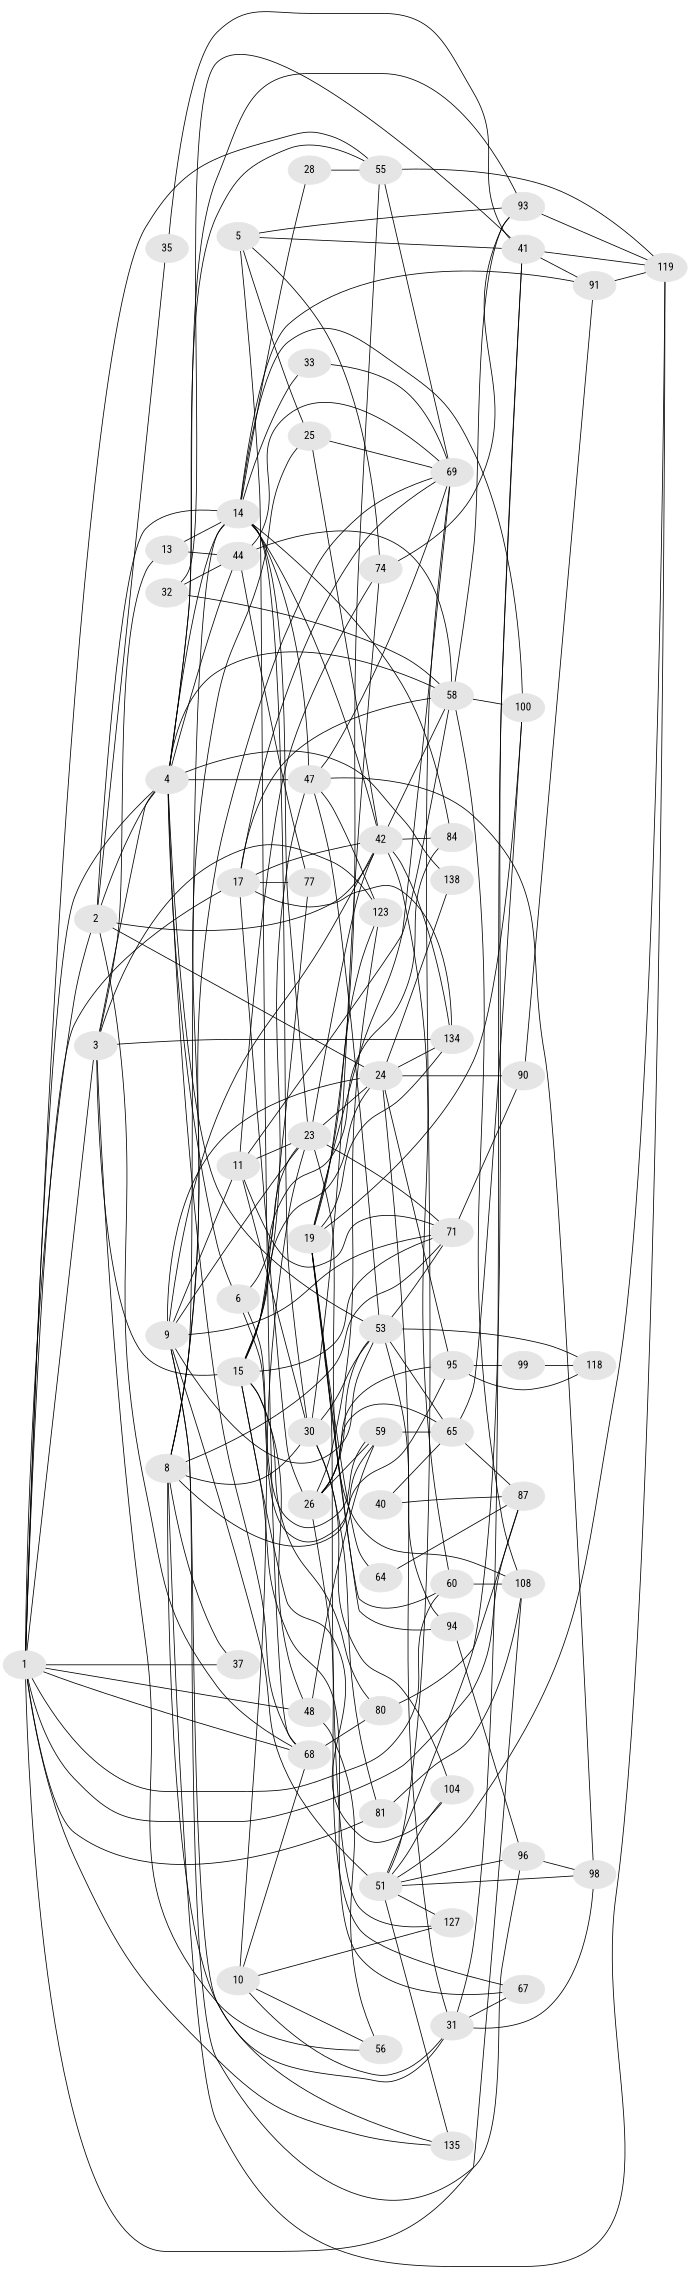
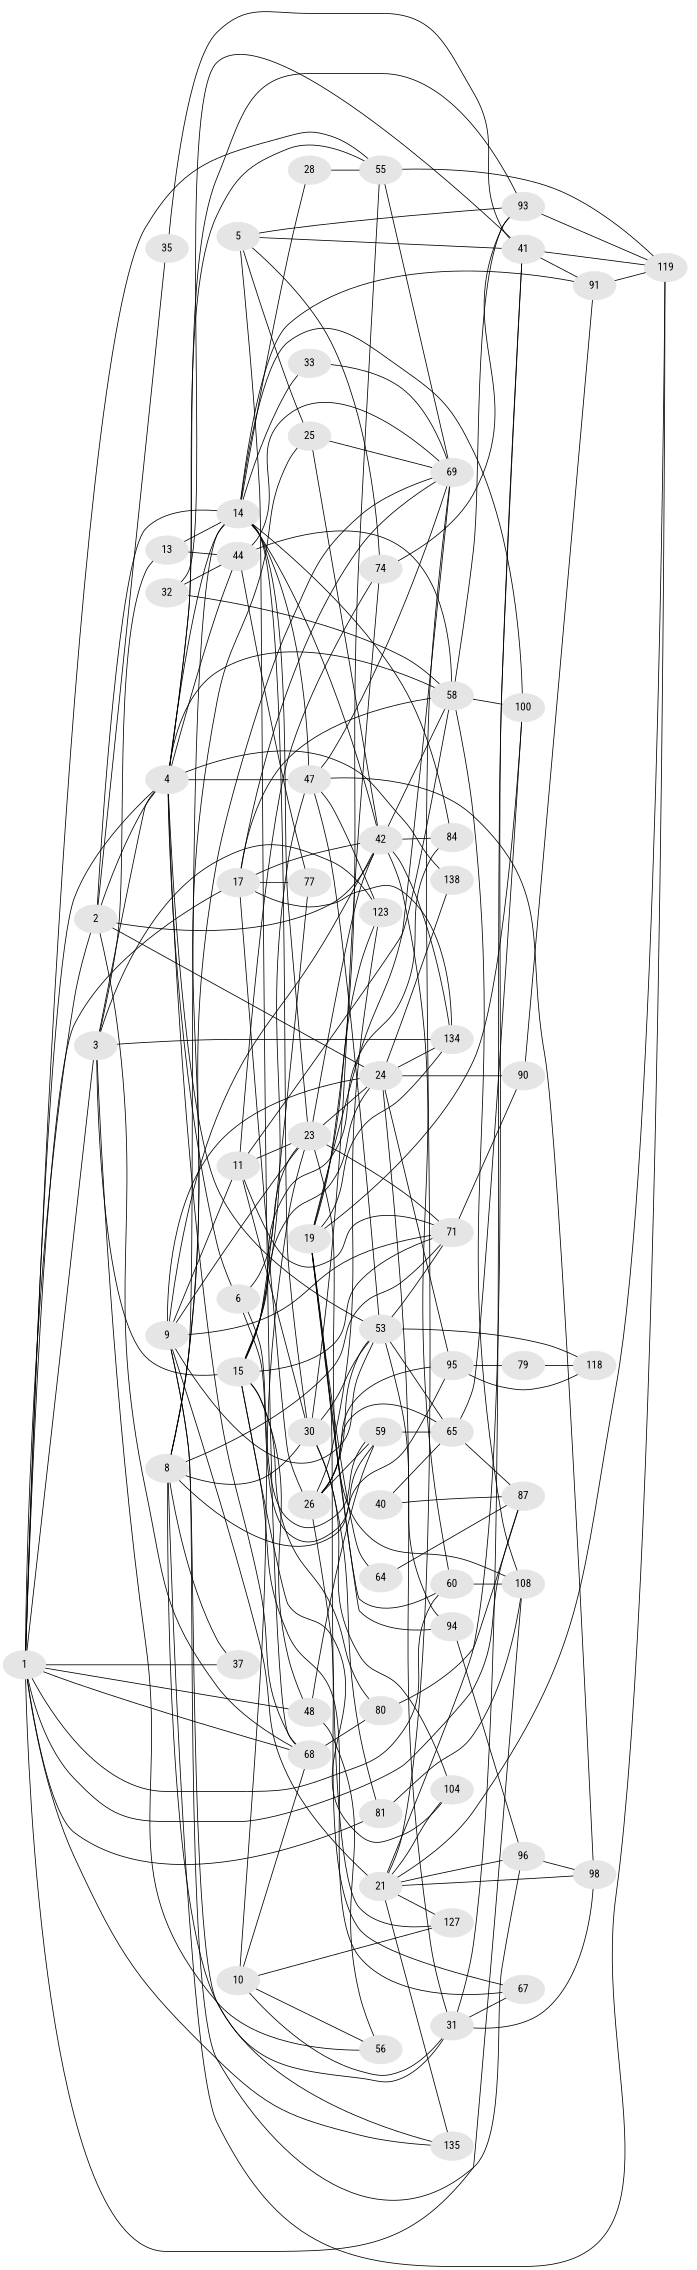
node "99": label "99" -> "79"
node "51": label "51" -> "21"
